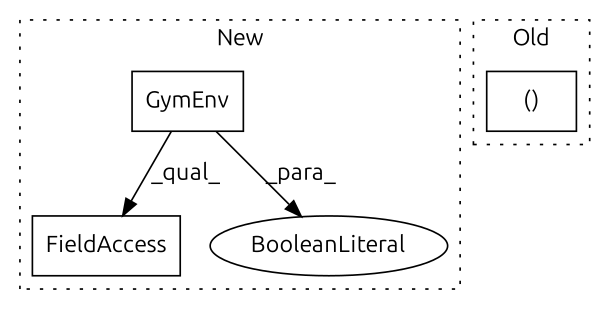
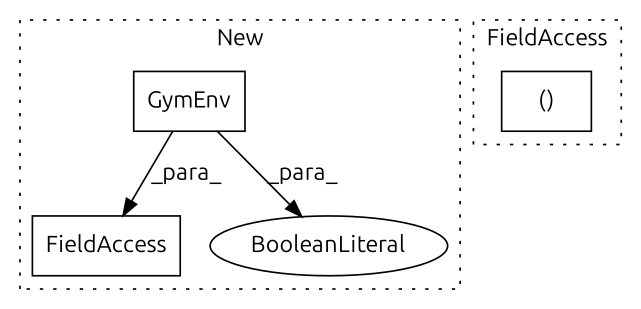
cluster "Old": label "Old" -> "FieldAccess"
edge "GymEnv" -> "FieldAccess": label "_qual_" -> "_para_"
